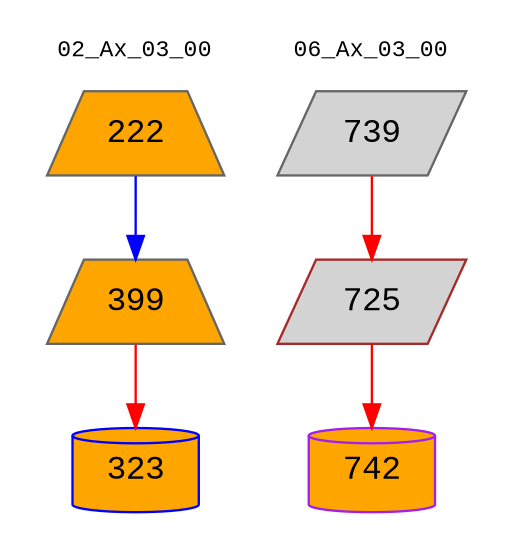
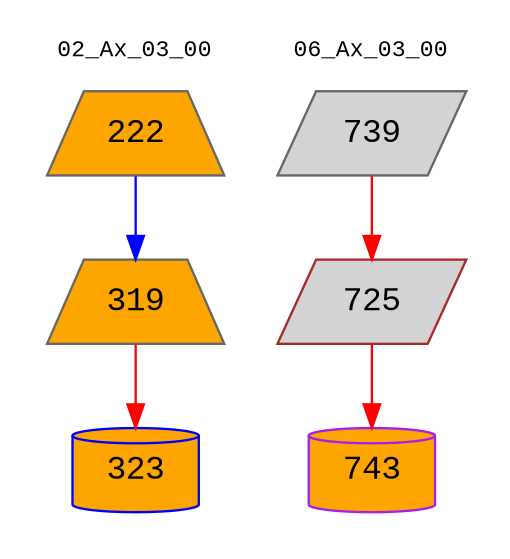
node "399": label "399" -> "319"
node "742": label "742" -> "743"
